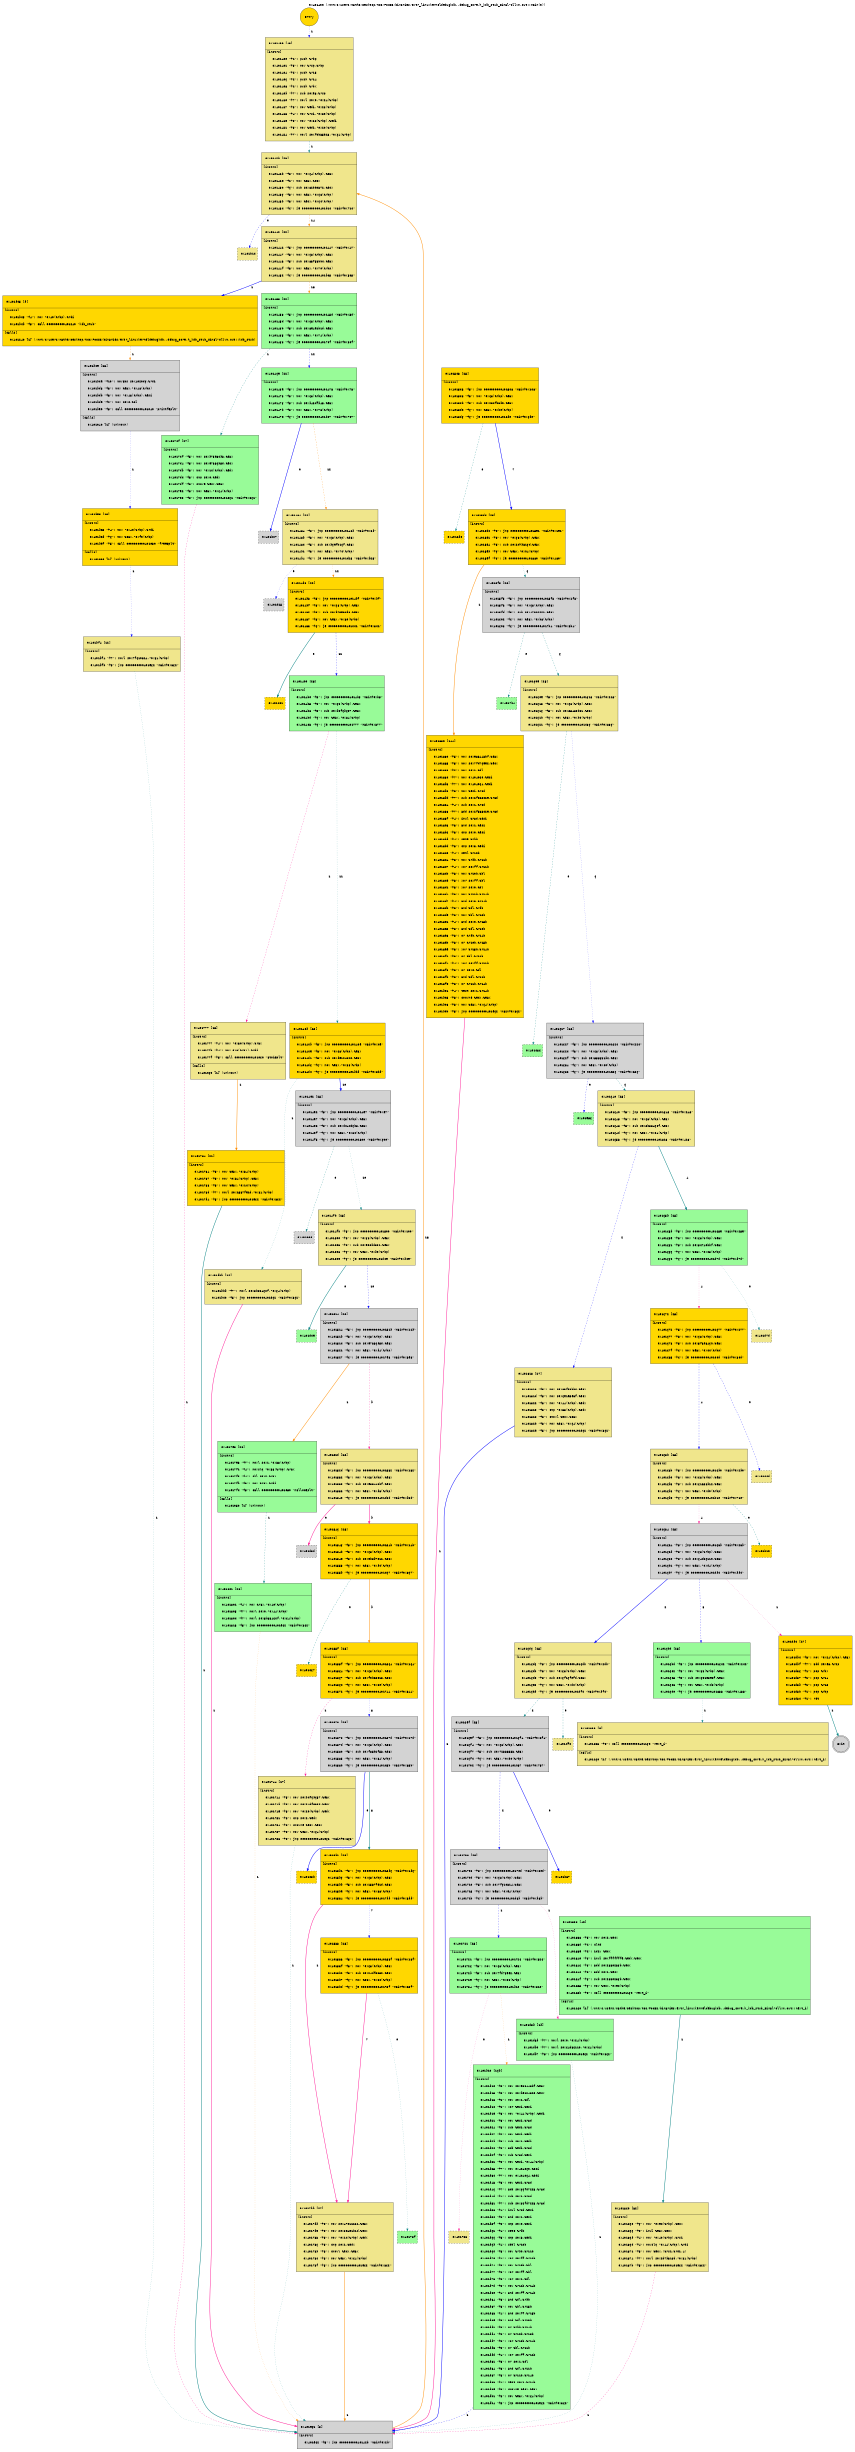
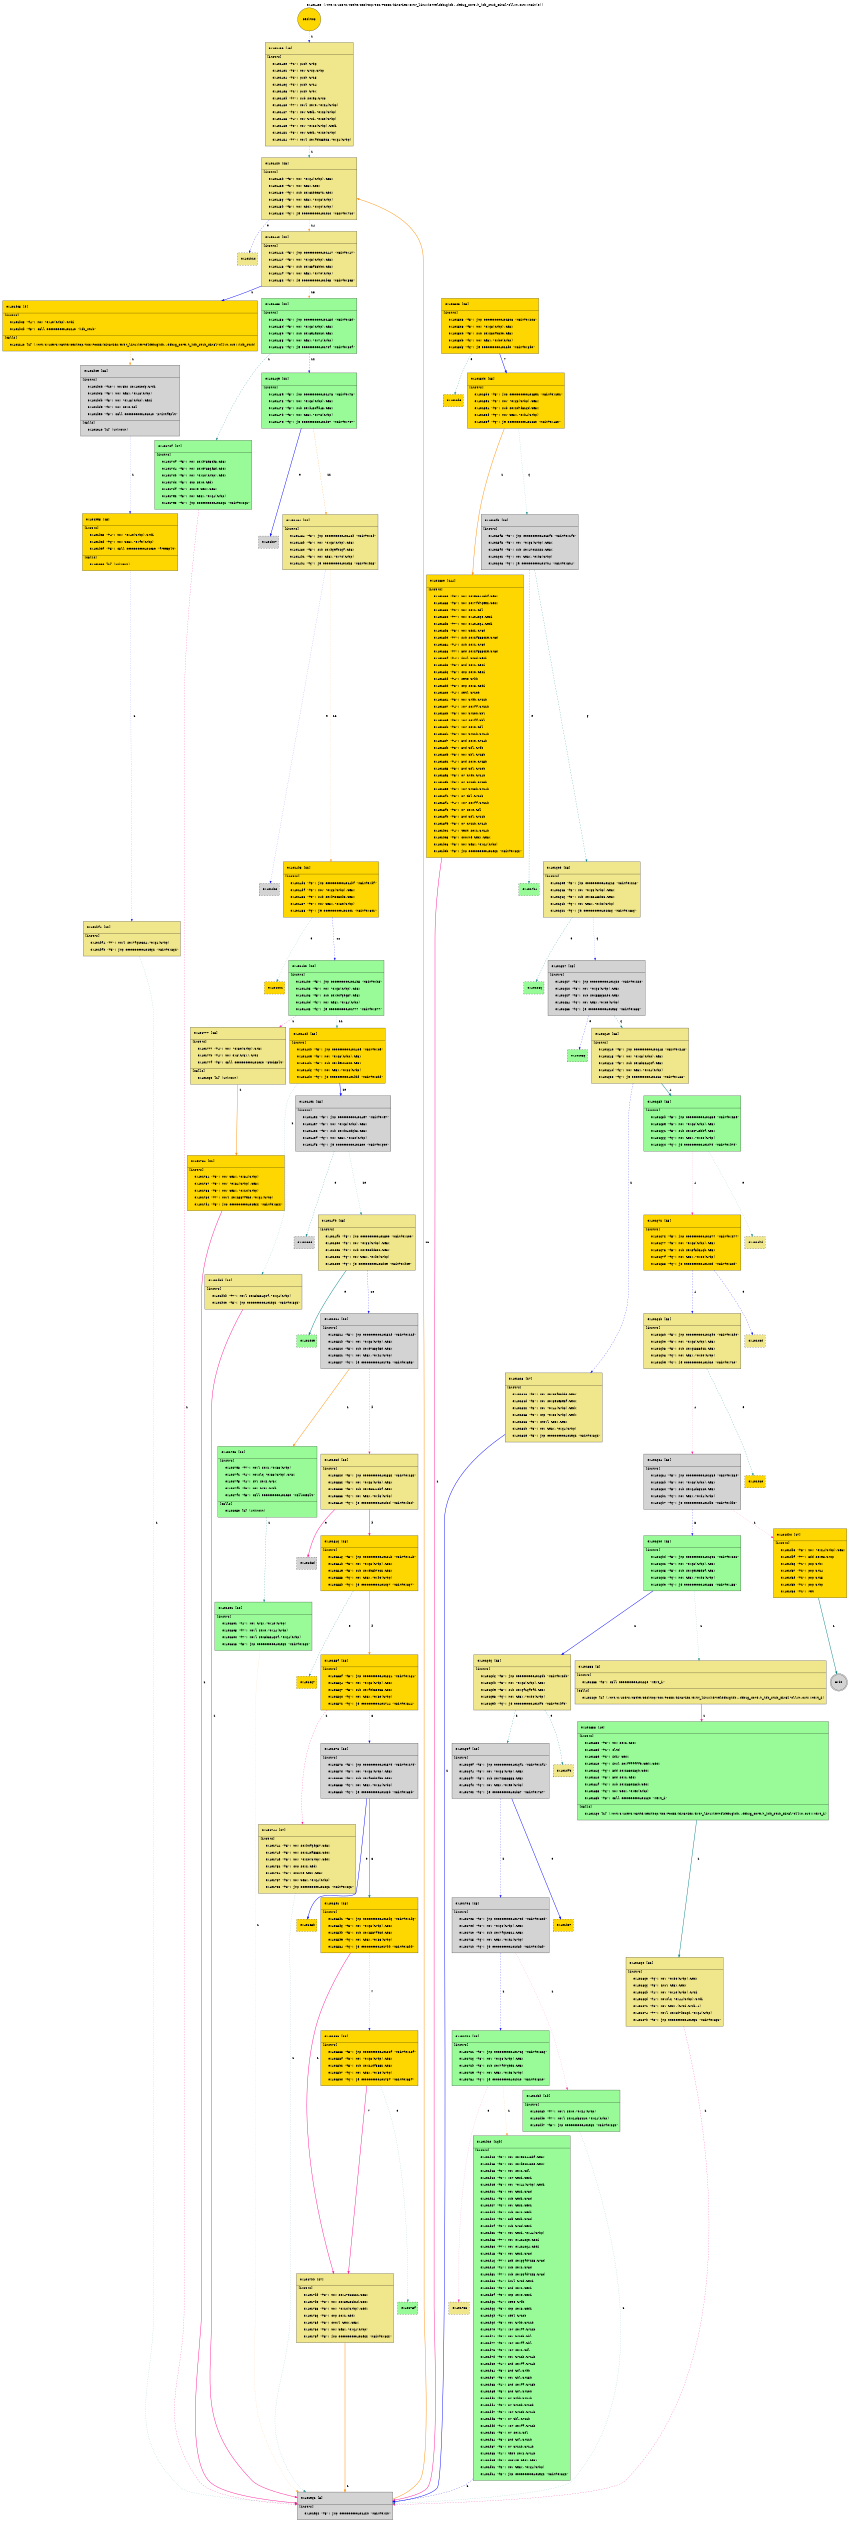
node "Entry": label "Entry" -> "Desktop"
edge "0x40149a [22]" -> "0x401cc1": style bold -> dotted
edge "0x4016a4 [25]" -> "0x4016d6 [25]": now "0x4016bd [25]" -> "0x4016d6 [25]"
edge "0x401833 [5]" -> "0x401838 [40]": added, label "1"
edge "0x401784 [21]" -> "0x401e62 [5]": color teal -> deeppink
